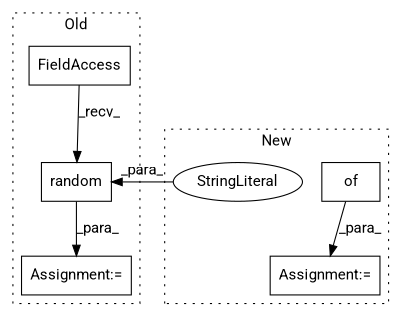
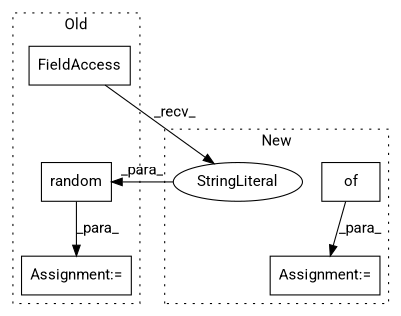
edge "FieldAccess" -> "random": now "FieldAccess" -> "StringLiteral"
